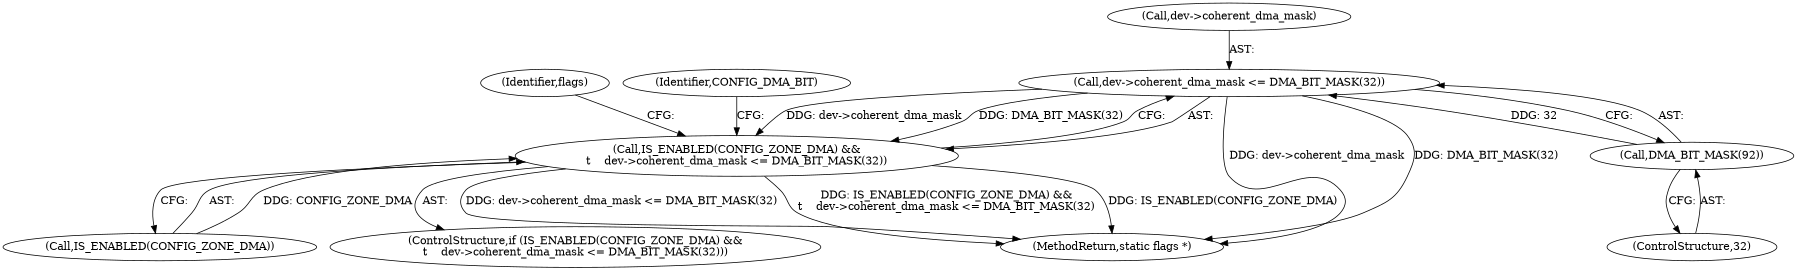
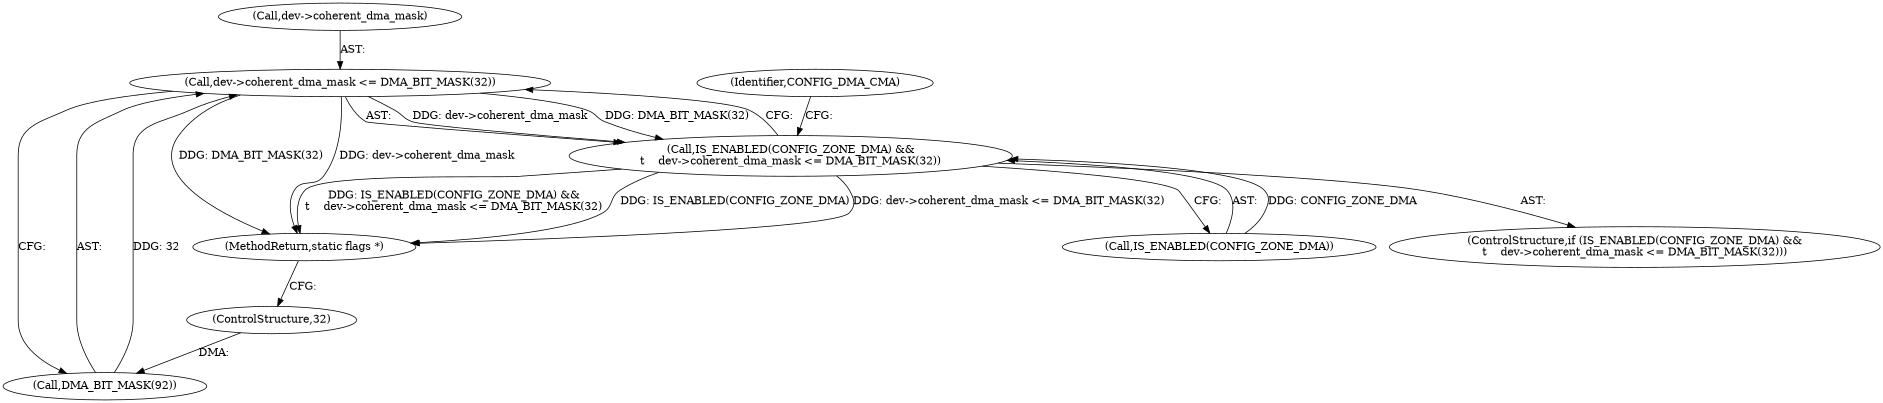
node "(Identifier,flags)": removed
node "(Identifier,CONFIG_DMA_BIT)": label "(Identifier,CONFIG_DMA_BIT)" -> "(Identifier,CONFIG_DMA_CMA)"
edge "(Call,DMA_BIT_MASK(92))" -> "(ControlStructure,32)": now "(MethodReturn,static flags *)" -> "(ControlStructure,32)"
edge "(ControlStructure,32)" -> "(Call,DMA_BIT_MASK(92))": label "AST: " -> "DMA: "
